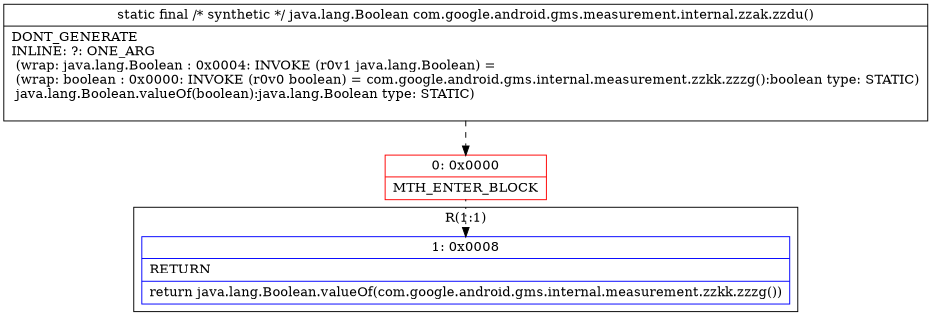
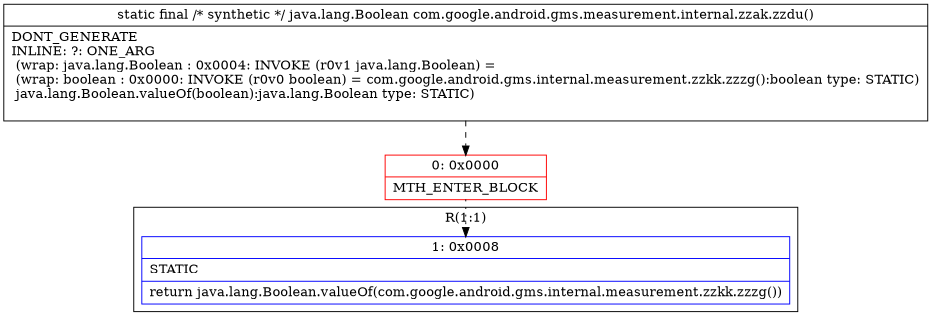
node "1: 0x0008": text "RETURN" -> "STATIC"
